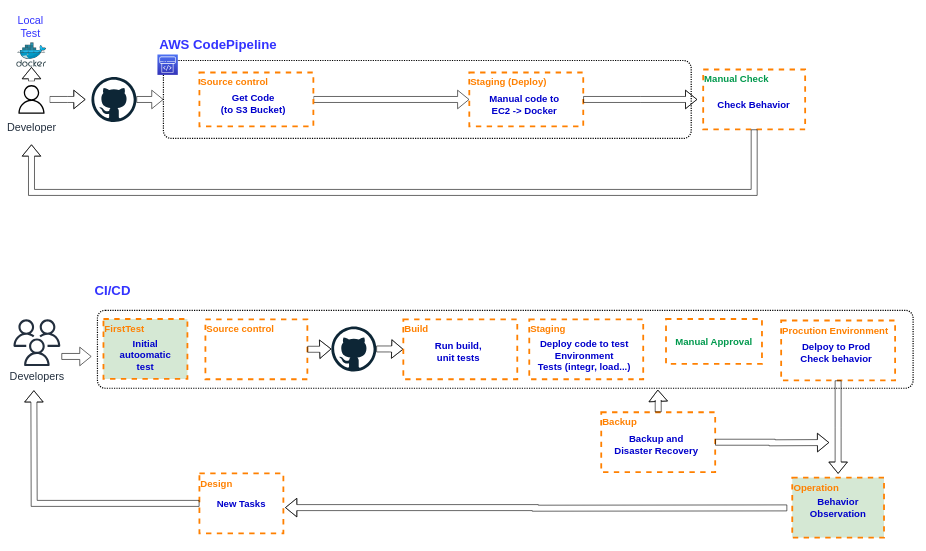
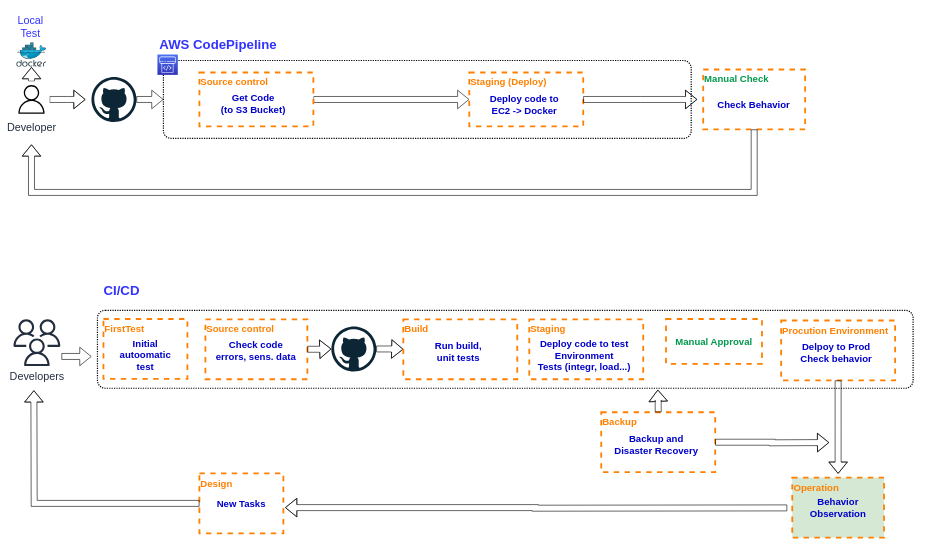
node "Manual code to EC2 -> Docker": label "Manual code to EC2 -> Docker" -> "Deploy code to EC2 -> Docker"
node "CI/CD": moved (113, 291) -> (122, 291)
node "FirstTest": fillcolor #d5e8d4 -> #ffffff
node "Check code errors, sens. data": added
